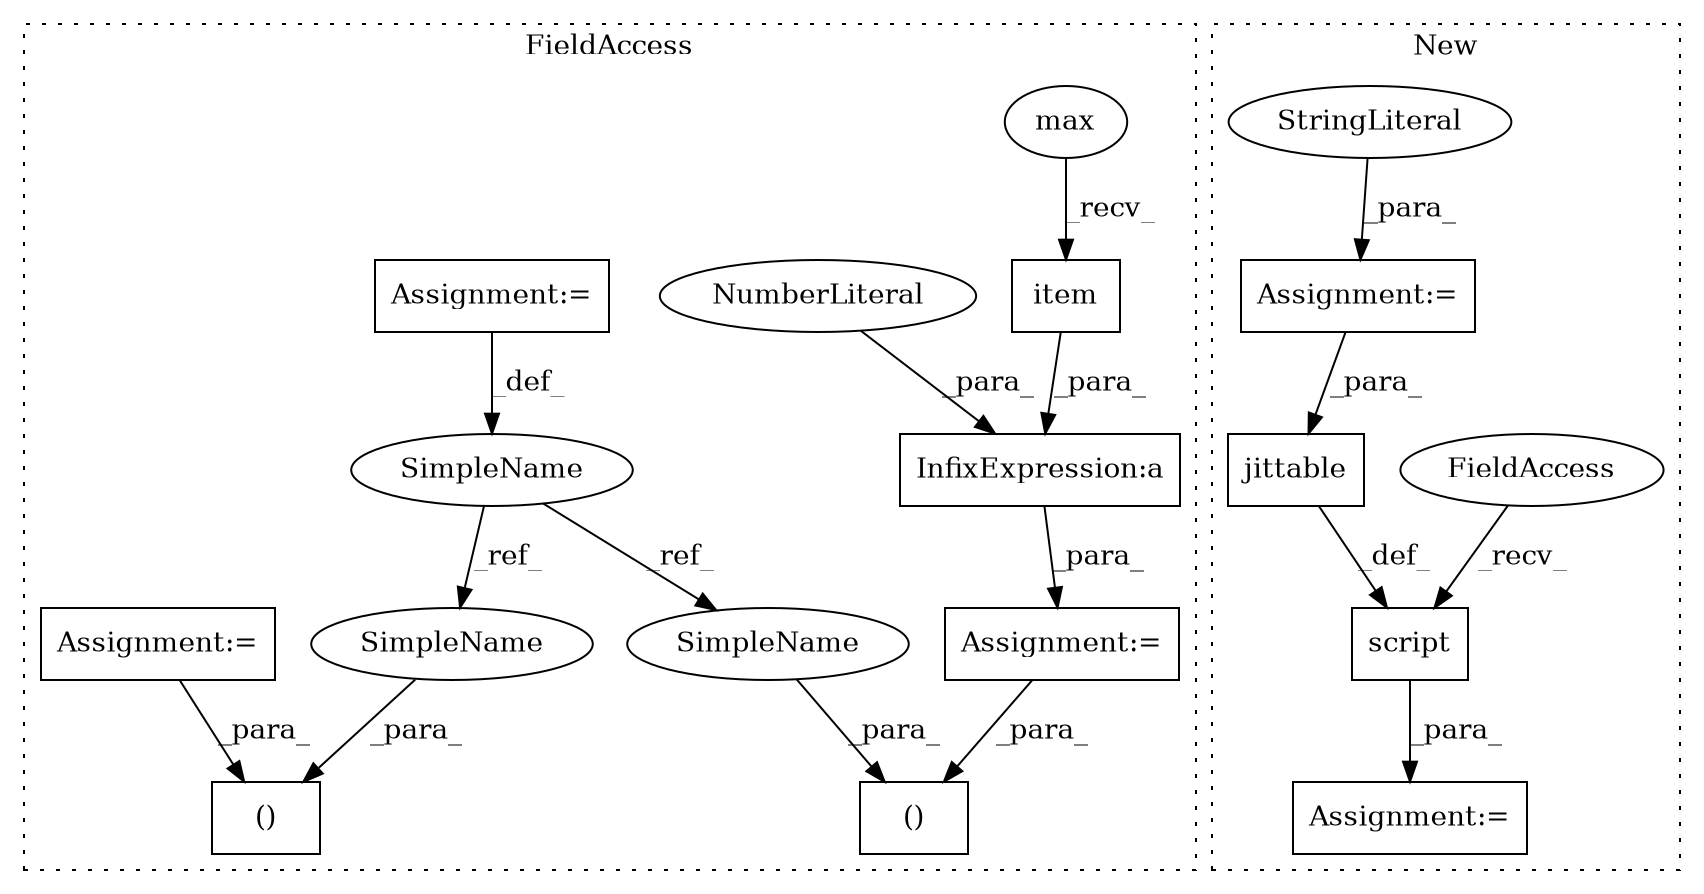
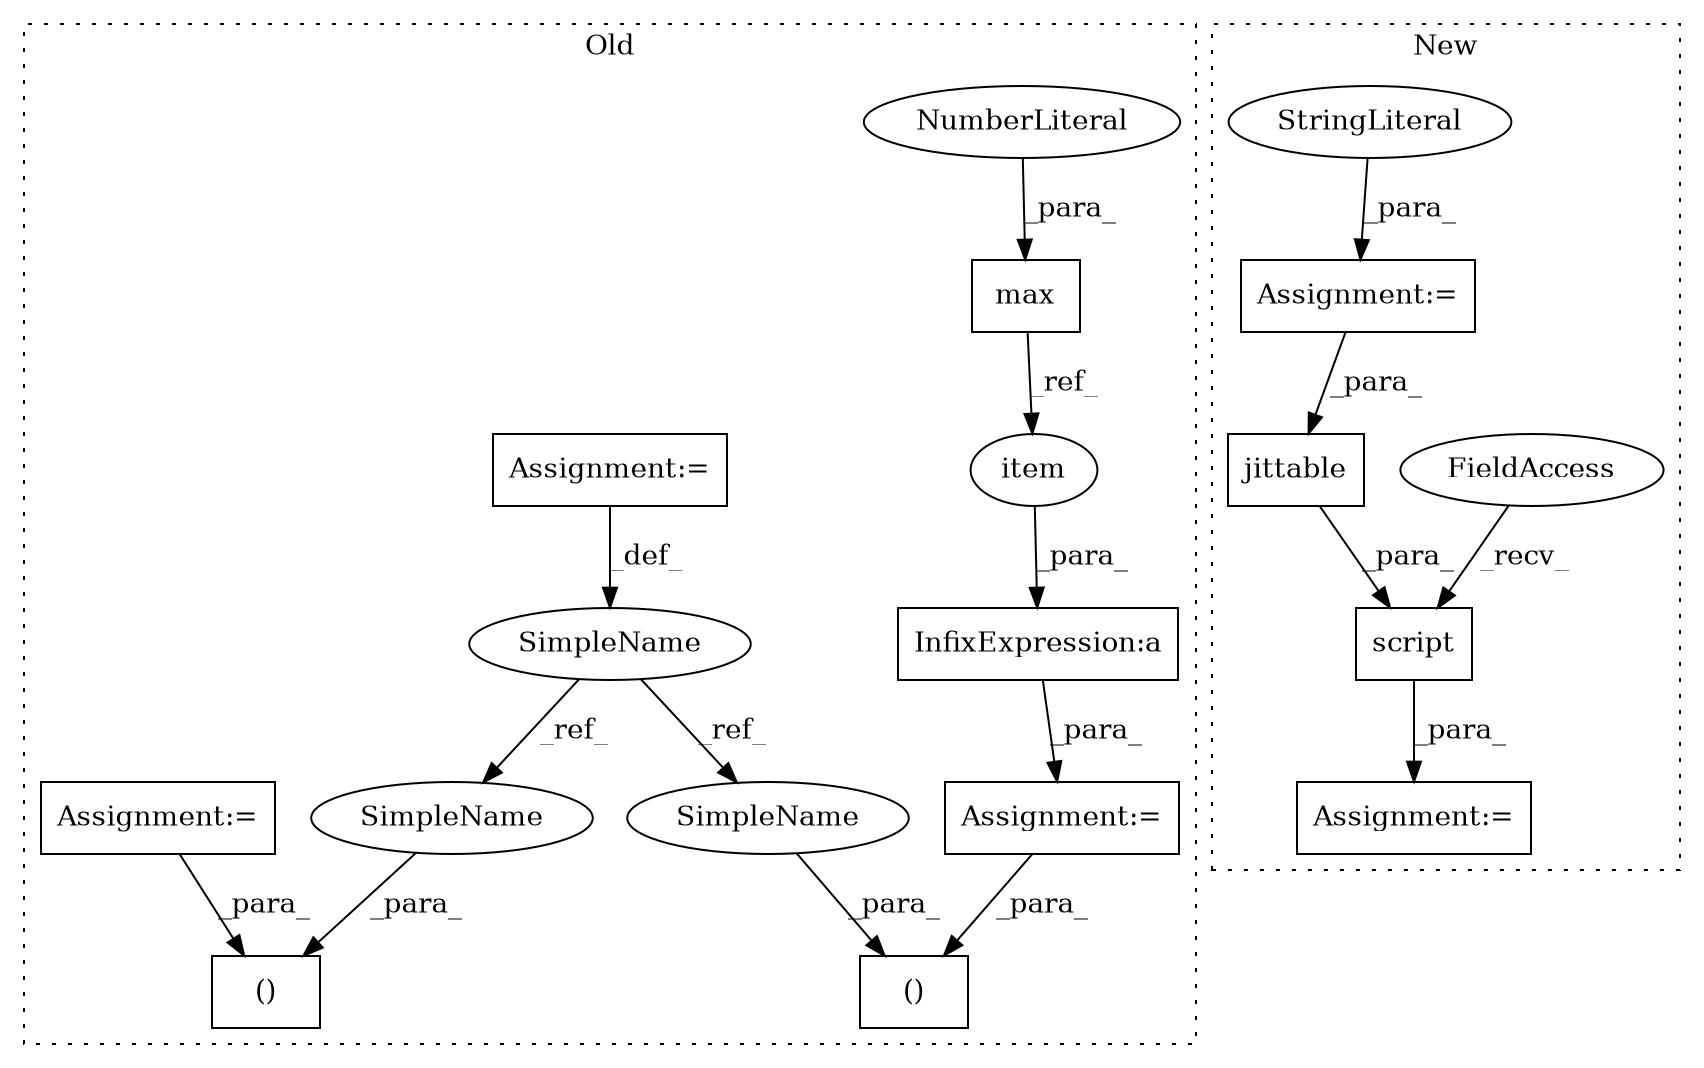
cluster "FieldAccess": label "FieldAccess" -> "Old"
node "max": shape ellipse -> box
edge "max" -> "item": label "_recv_" -> "_ref_"
node "item": shape box -> ellipse
edge "NumberLiteral" -> "InfixExpression:a": now "NumberLiteral" -> "max"
edge "jittable" -> "script": label "_def_" -> "_para_"
